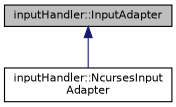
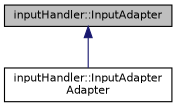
node "inputHandler::NcursesInput Adapter": label "inputHandler::NcursesInput Adapter" -> "inputHandler::InputAdapter Adapter"
